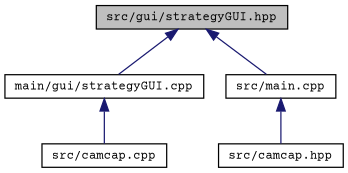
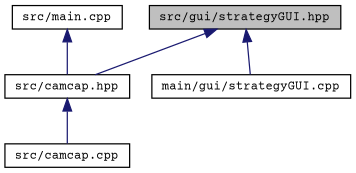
edge "src/main.cpp" -> "src/gui/strategyGUI.hpp": now "src/camcap.hpp" -> "src/gui/strategyGUI.hpp"
edge "src/camcap.cpp" -> "main/gui/strategyGUI.cpp": now "src/camcap.cpp" -> "src/camcap.hpp"
